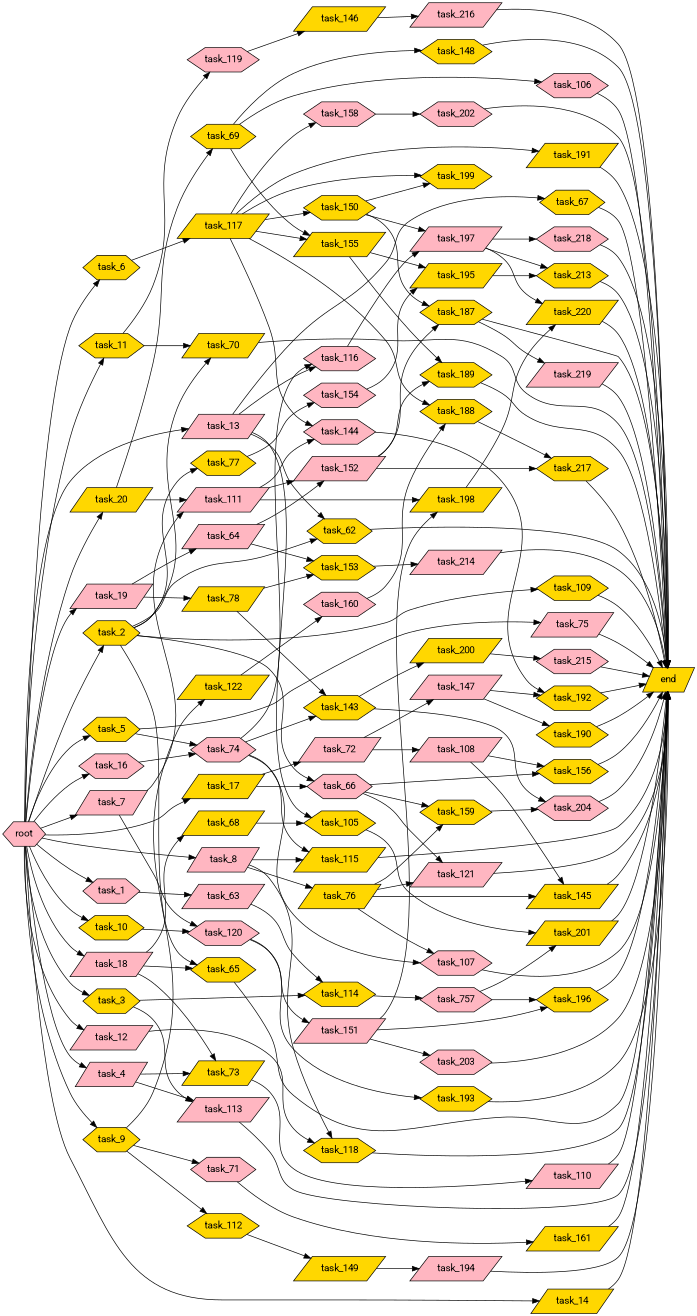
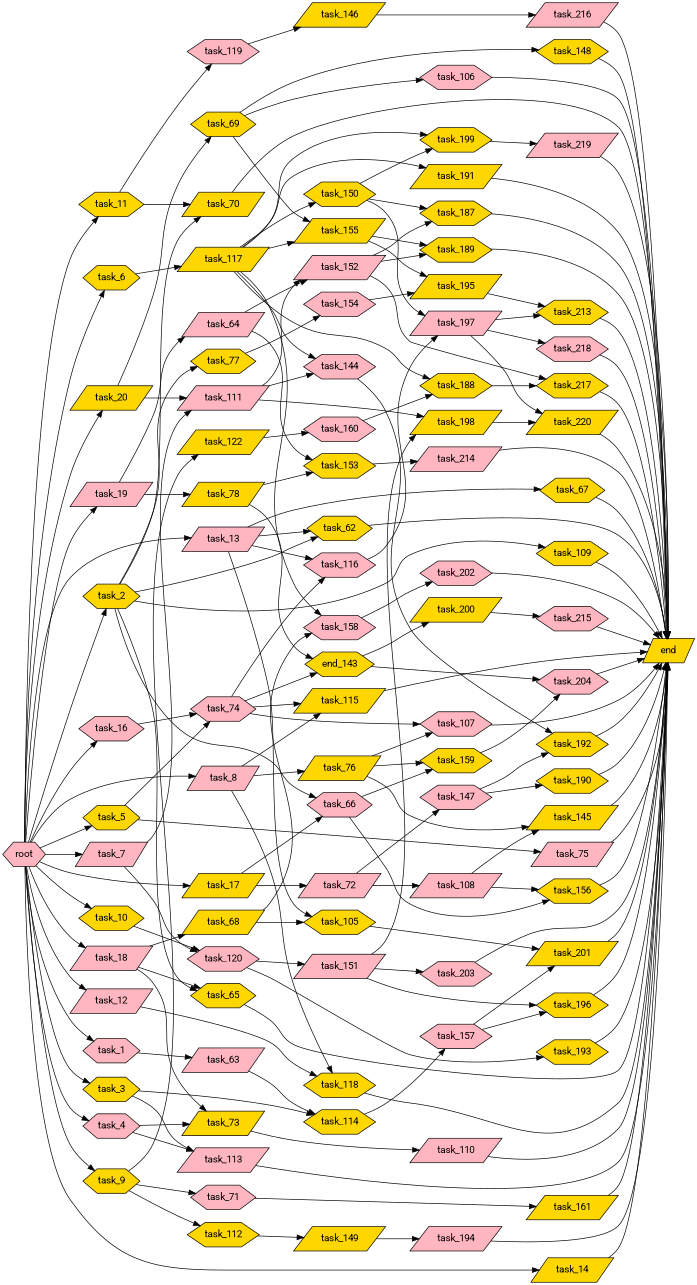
edge "task_187" -> "task_219": now "task_199" -> "task_219"
node "task_147": shape parallelogram -> hexagon
node "task_143": label "task_143" -> "end_143"
edge "task_68" -> "task_158": added
node "task_121": removed
node "task_757": label "task_757" -> "task_157"
node "task_4": shape parallelogram -> hexagon
